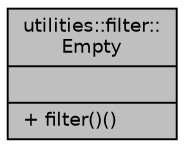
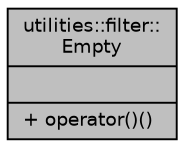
node "utilities::filter::": text "+ filter()()" -> "+ operator()()"
